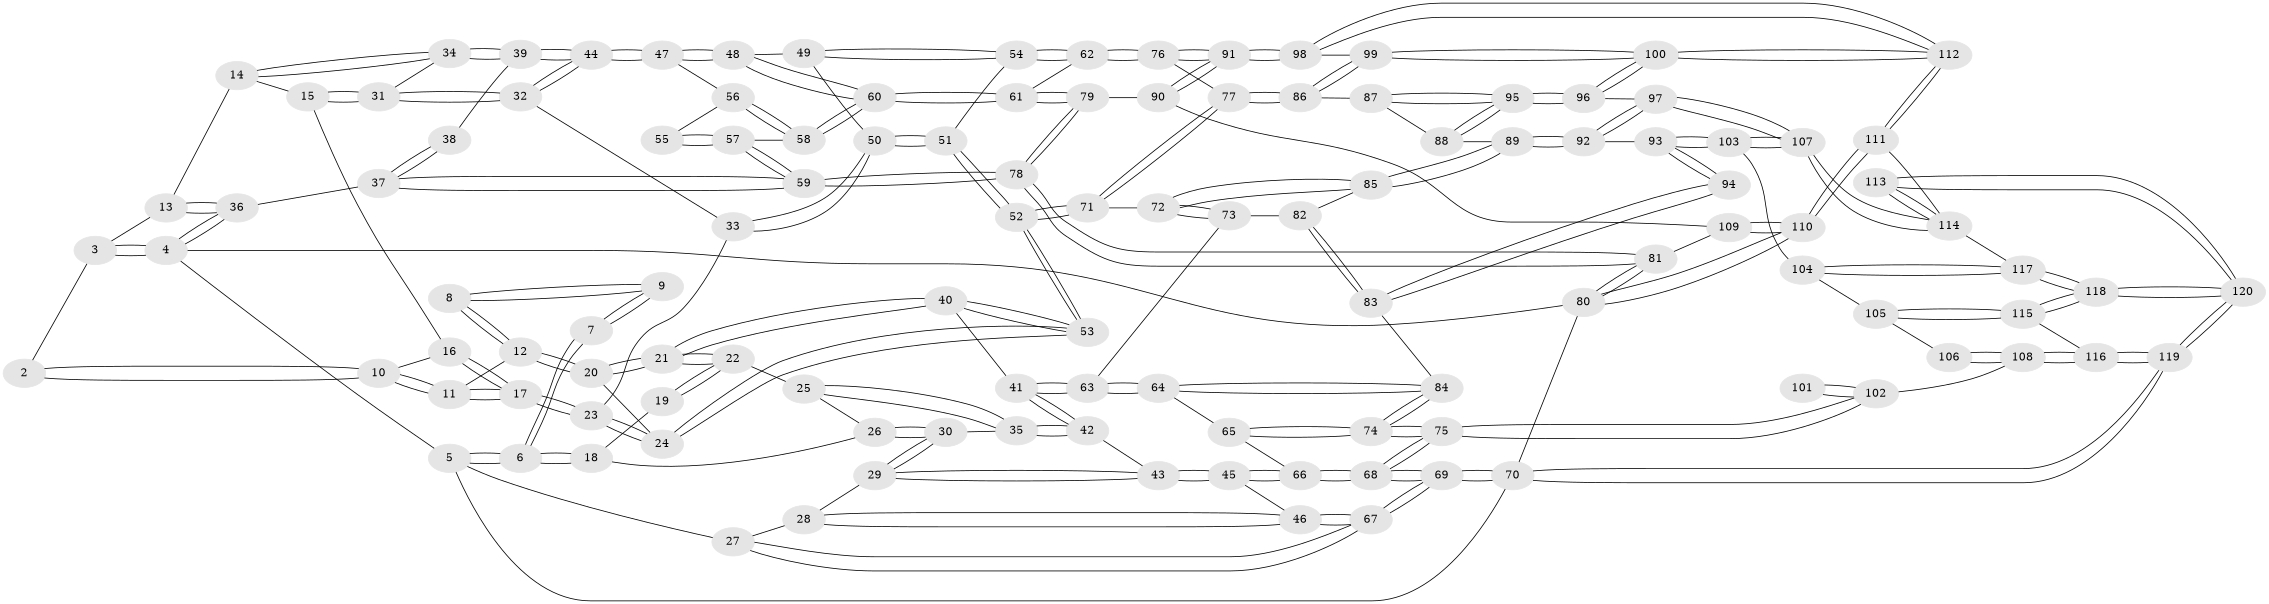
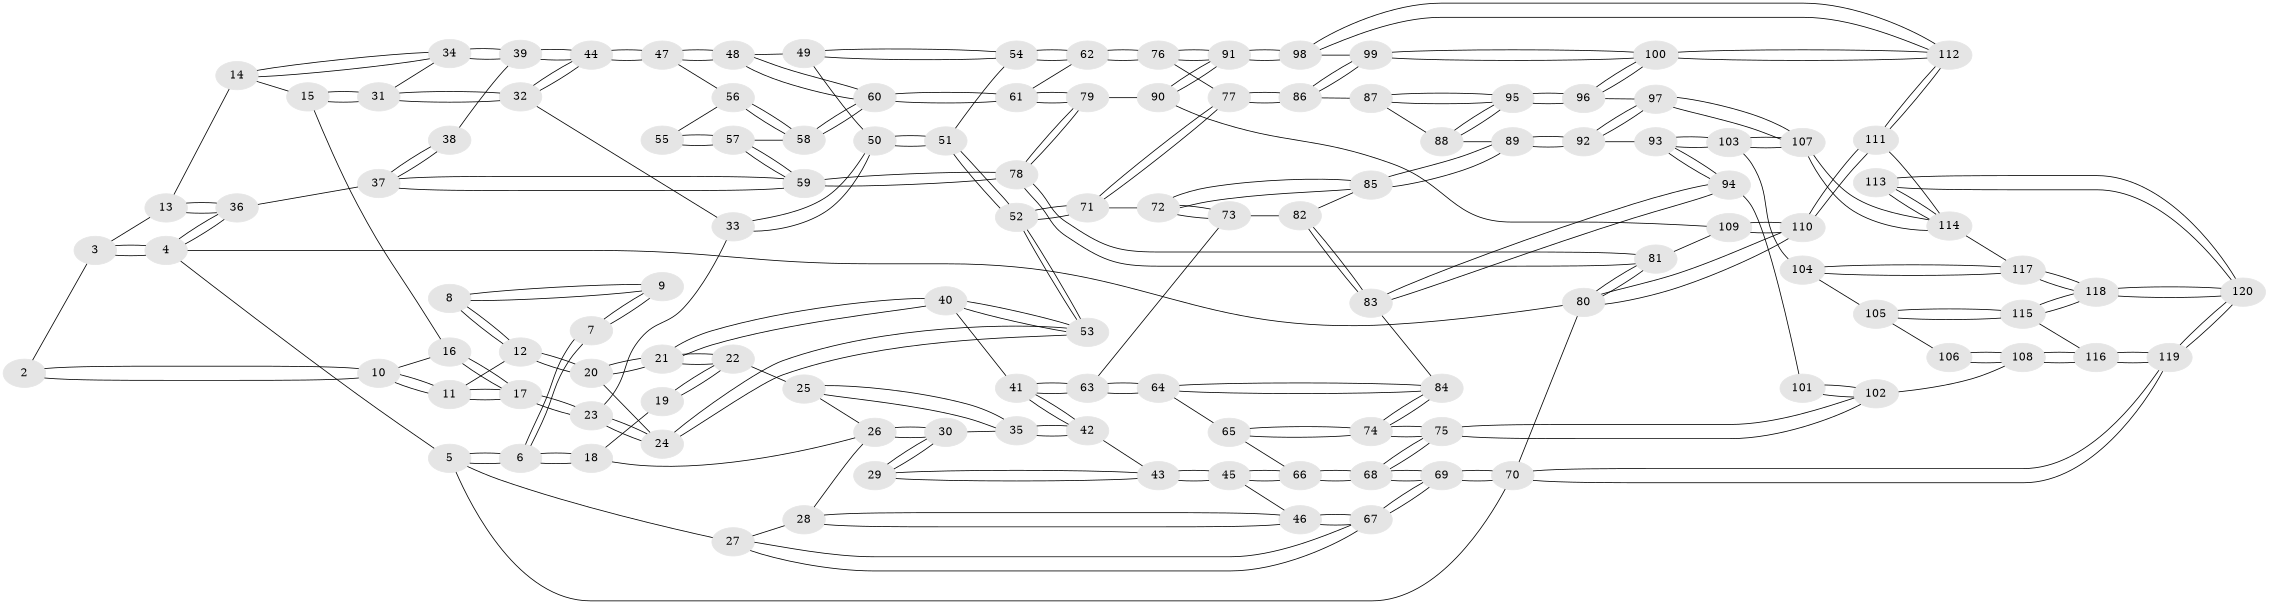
edge "94" -- "101": added
edge "29" -- "28": now "26" -- "28"
